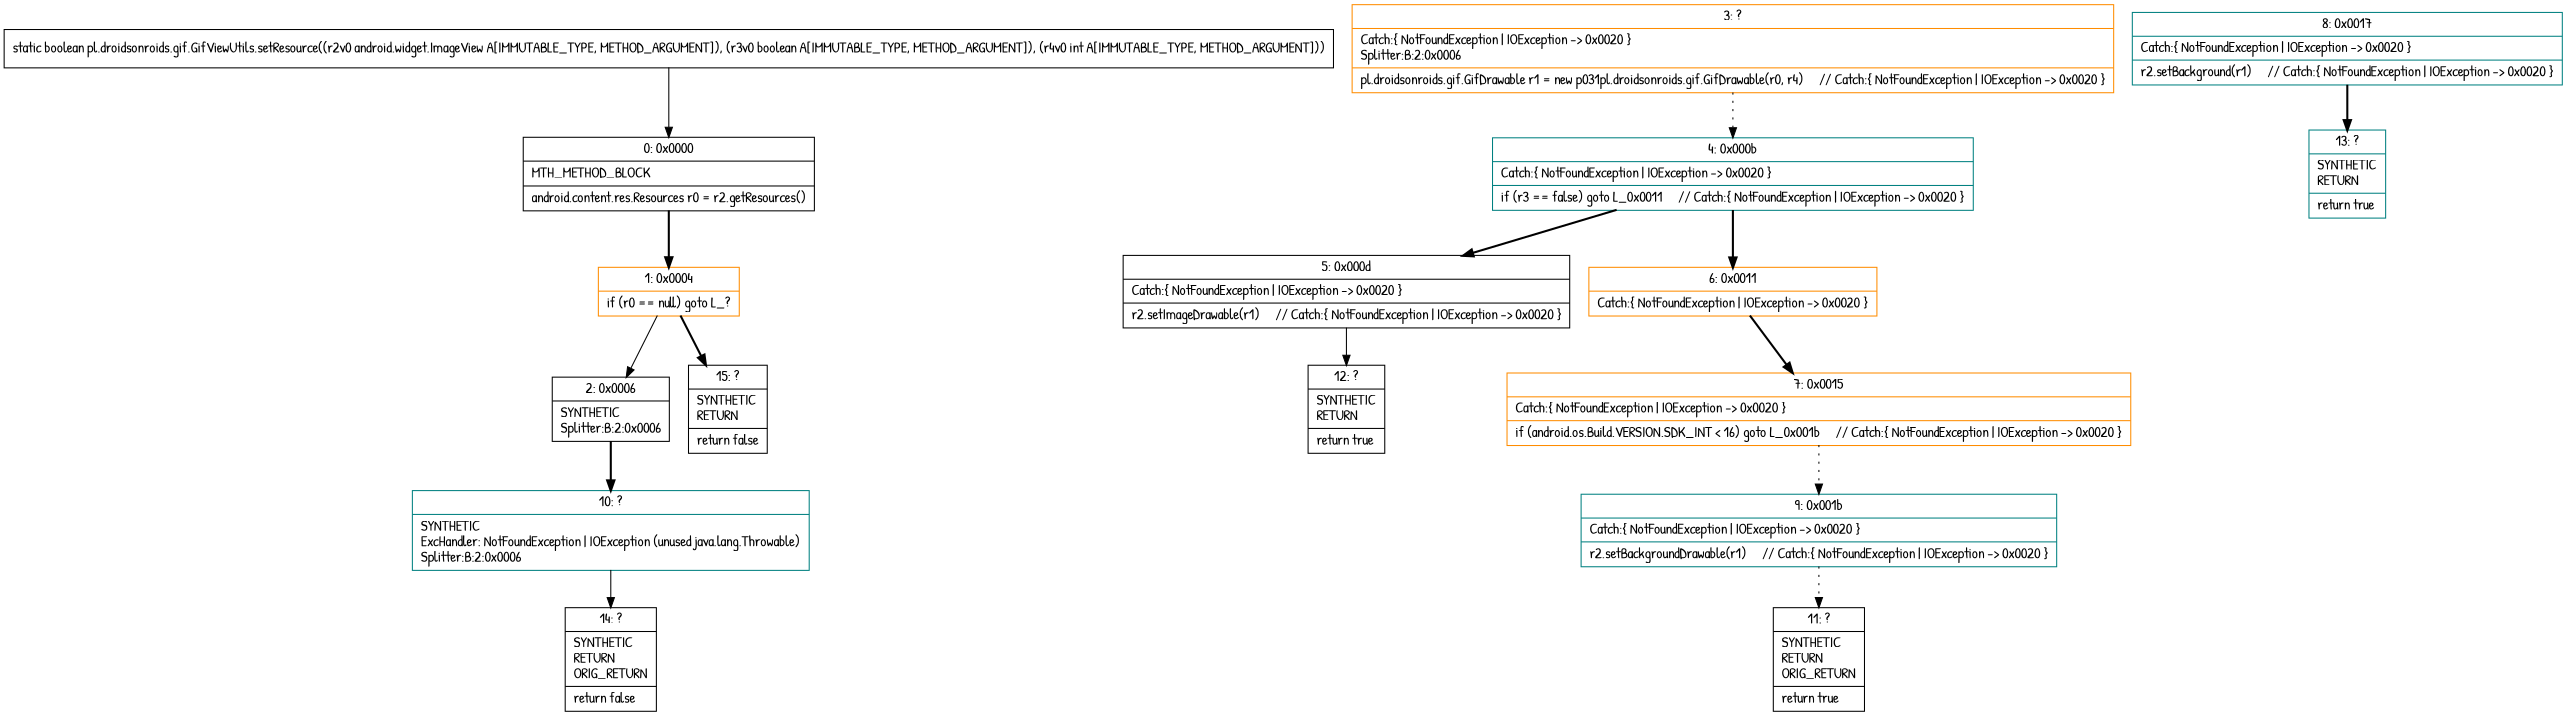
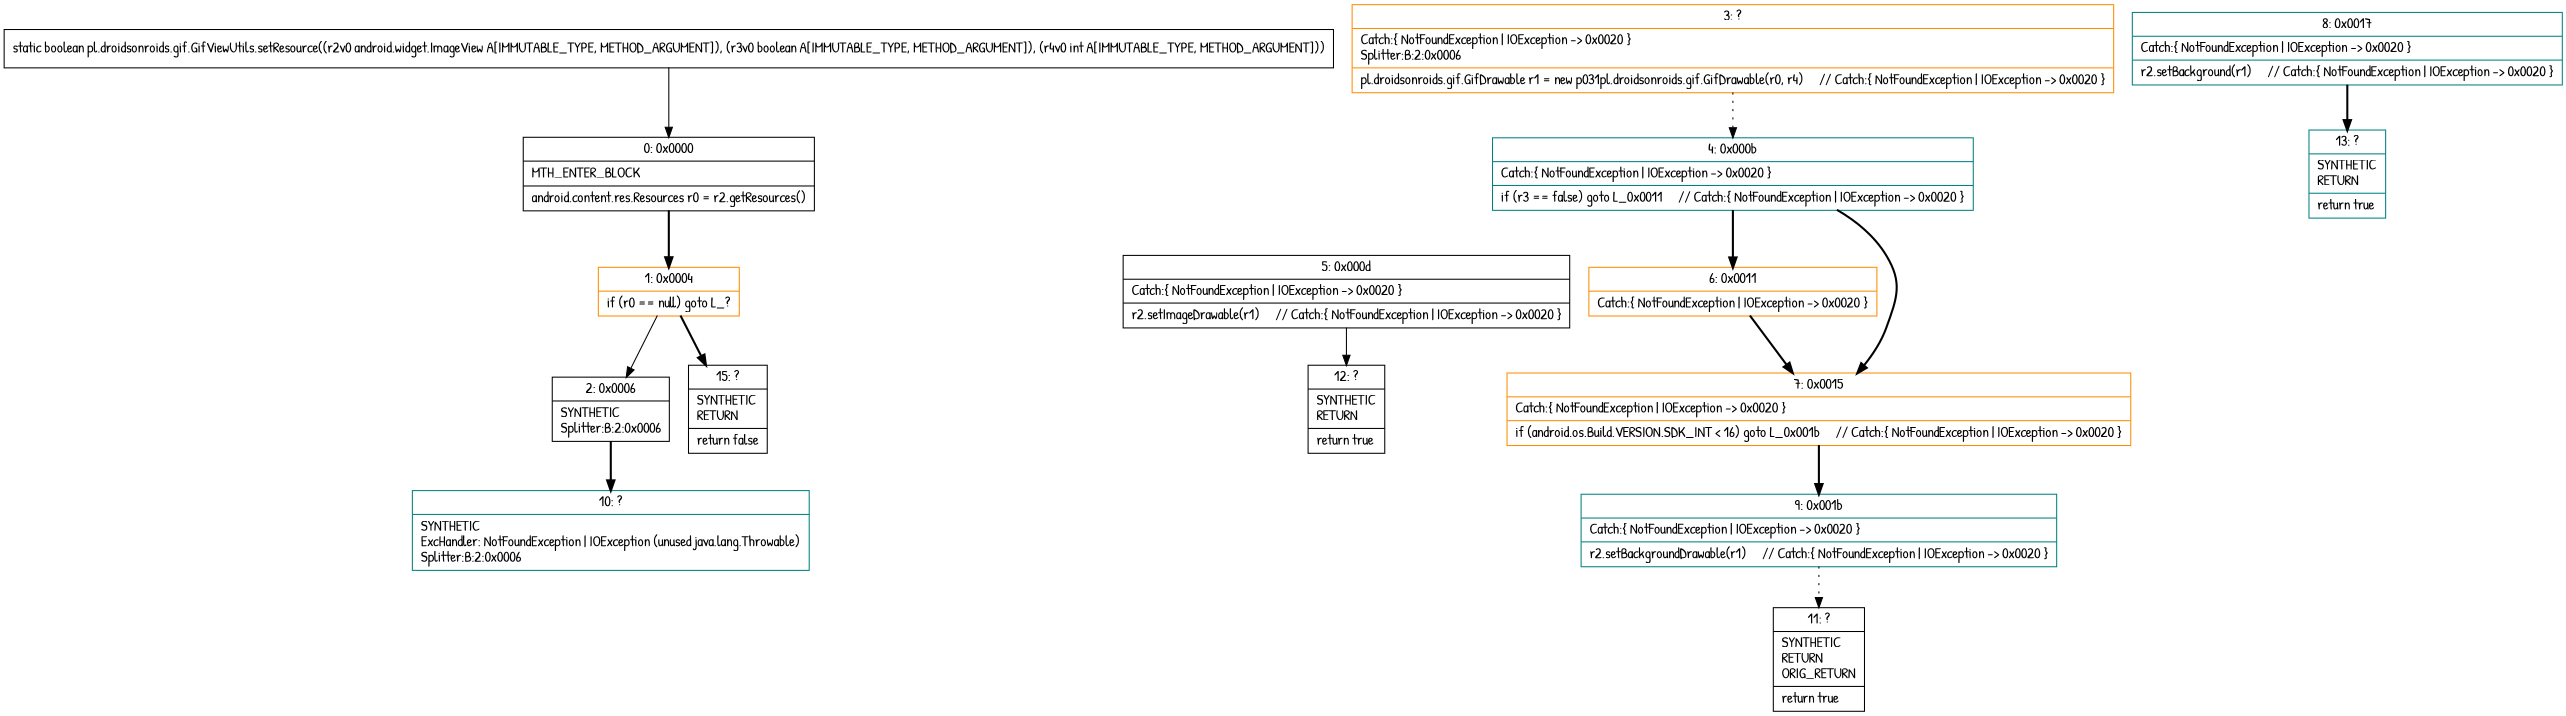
node "0: 0x0000": text "MTH_METHOD_BLOCK" -> "MTH_ENTER_BLOCK"
edge "4: 0x000b" -> "5: 0x000d": now "4: 0x000b" -> "7: 0x0015"
edge "7: 0x0015" -> "9: 0x001b": style dotted -> bold
node "14: ?": removed
